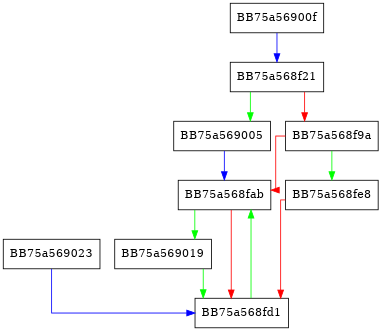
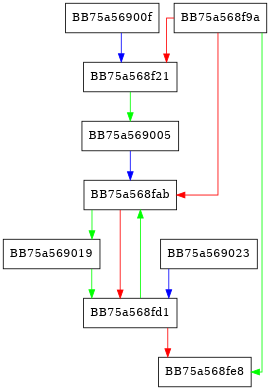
edge "BB75a568f21" -> "BB75a568f9a": reversed
edge "BB75a568fe8" -> "BB75a568fd1": reversed
